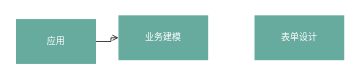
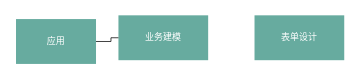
edge "应用" -> "业务建模": arrowhead open -> none
